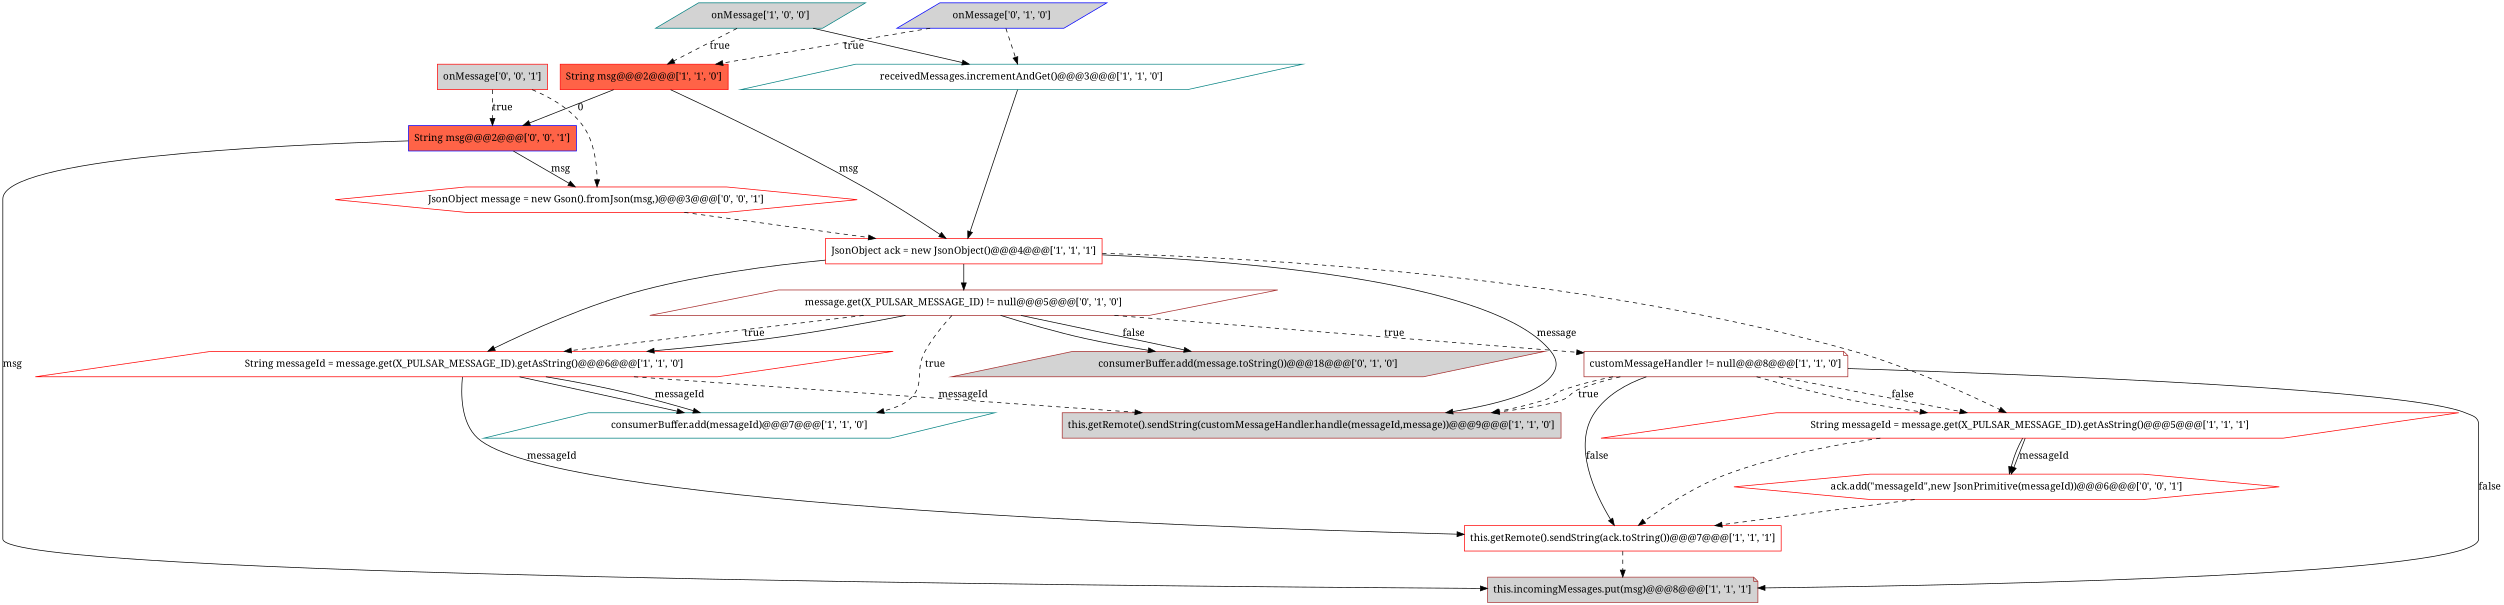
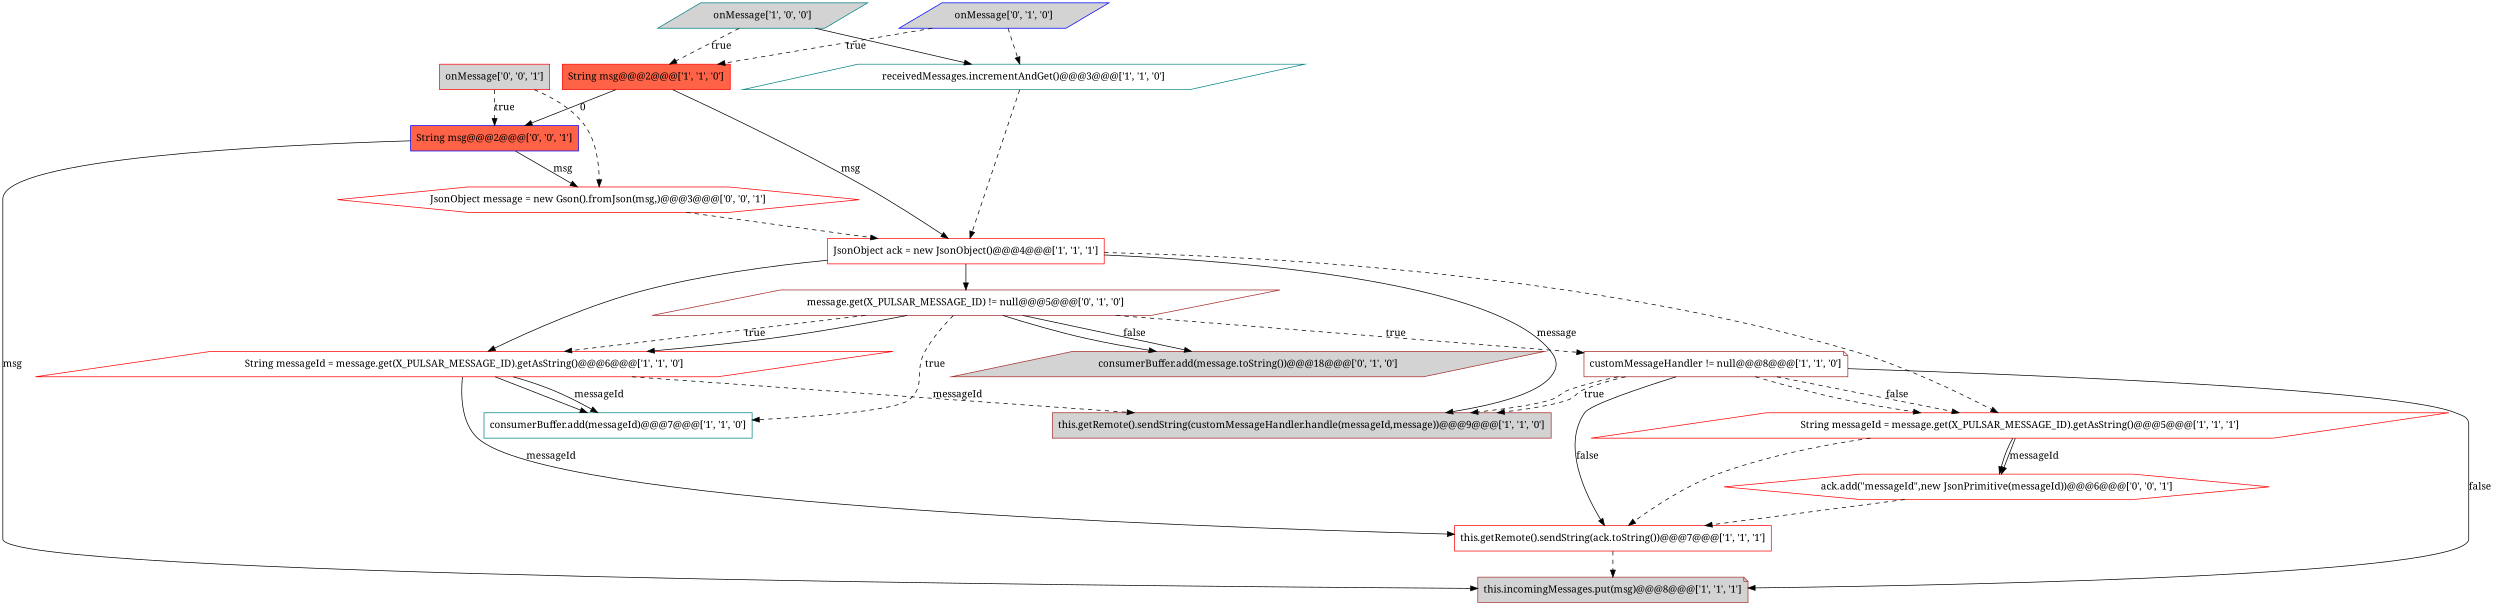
edge "receivedMessages.incrementAndGet()@@@3@@@['1', '1', '0']" -> "JsonObject ack = new JsonObject()@@@4@@@['1', '1', '1']": style solid -> dashed
node "consumerBuffer.add(messageId)@@@7@@@['1', '1', '0']": shape parallelogram -> box
